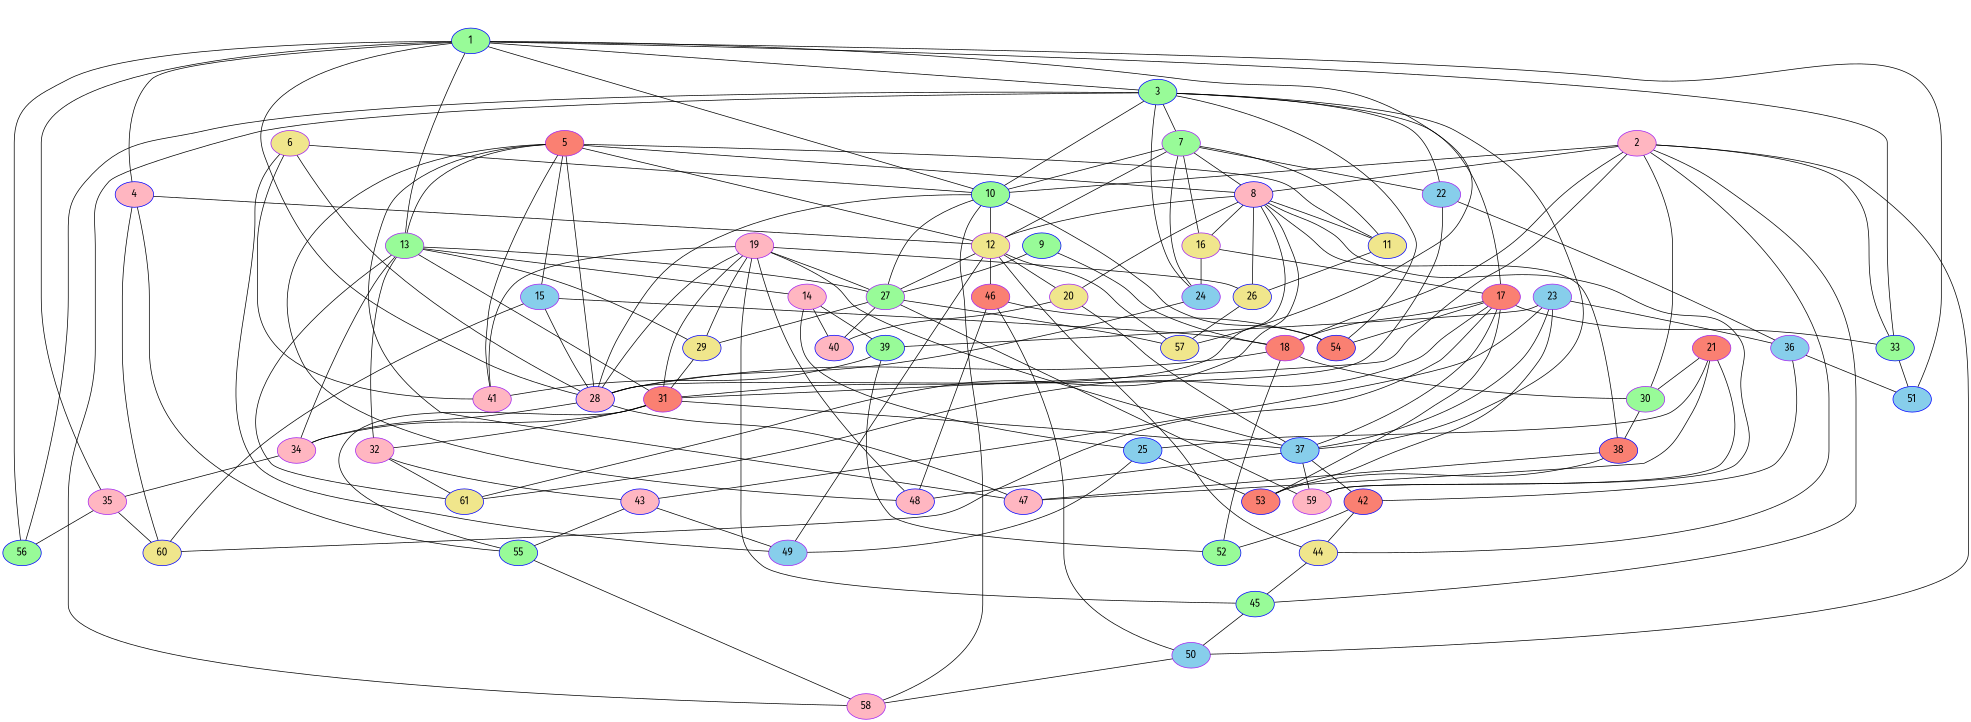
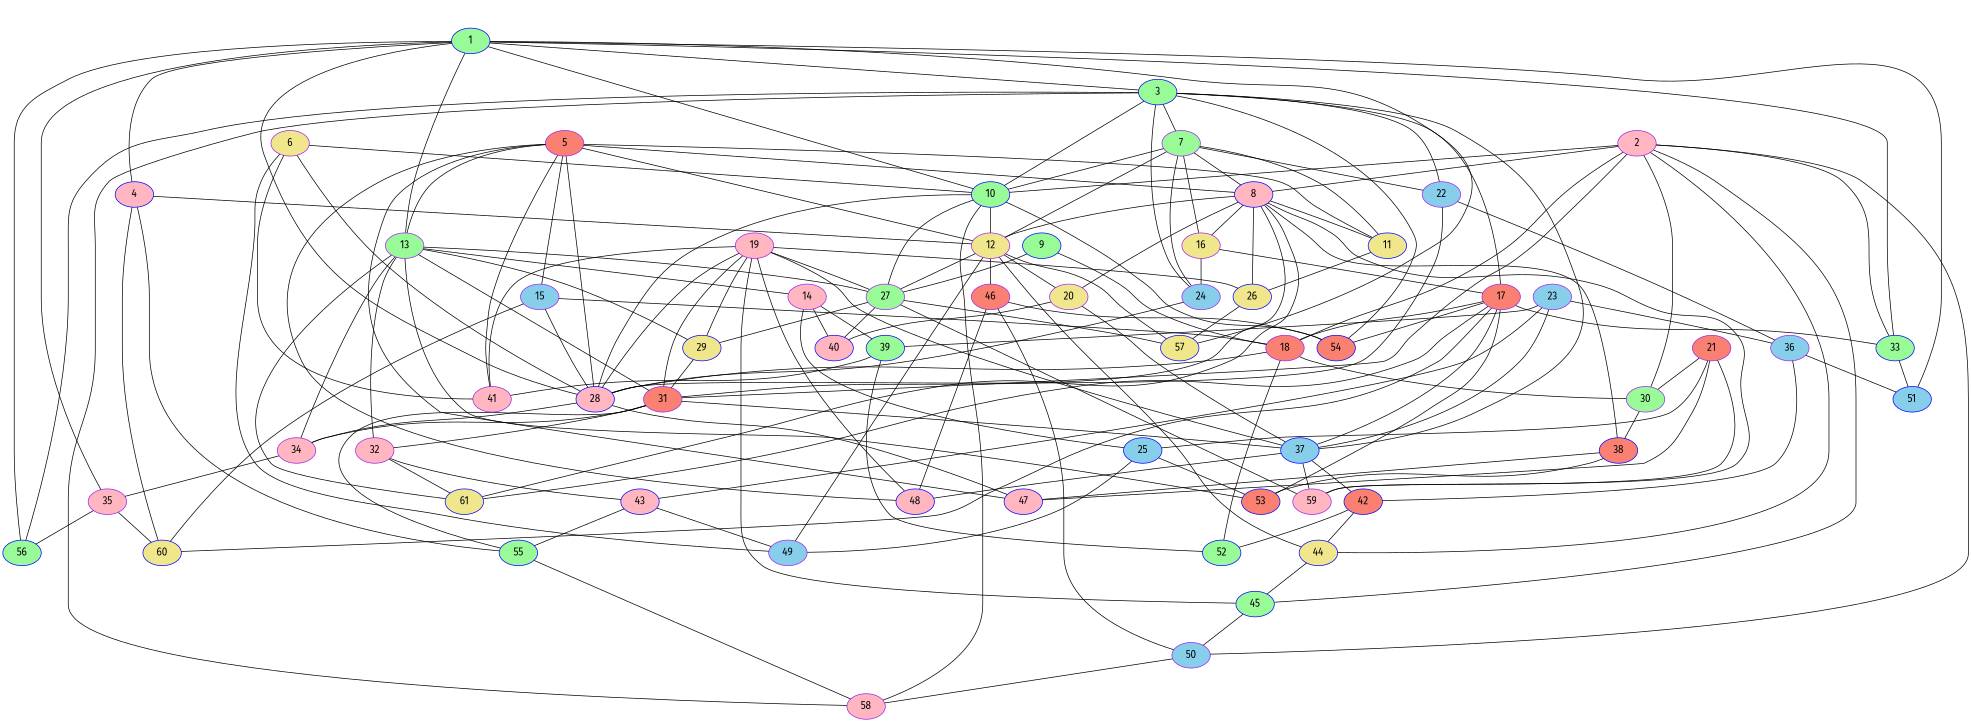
edge "23" -- "53": now "13" -- "53"
